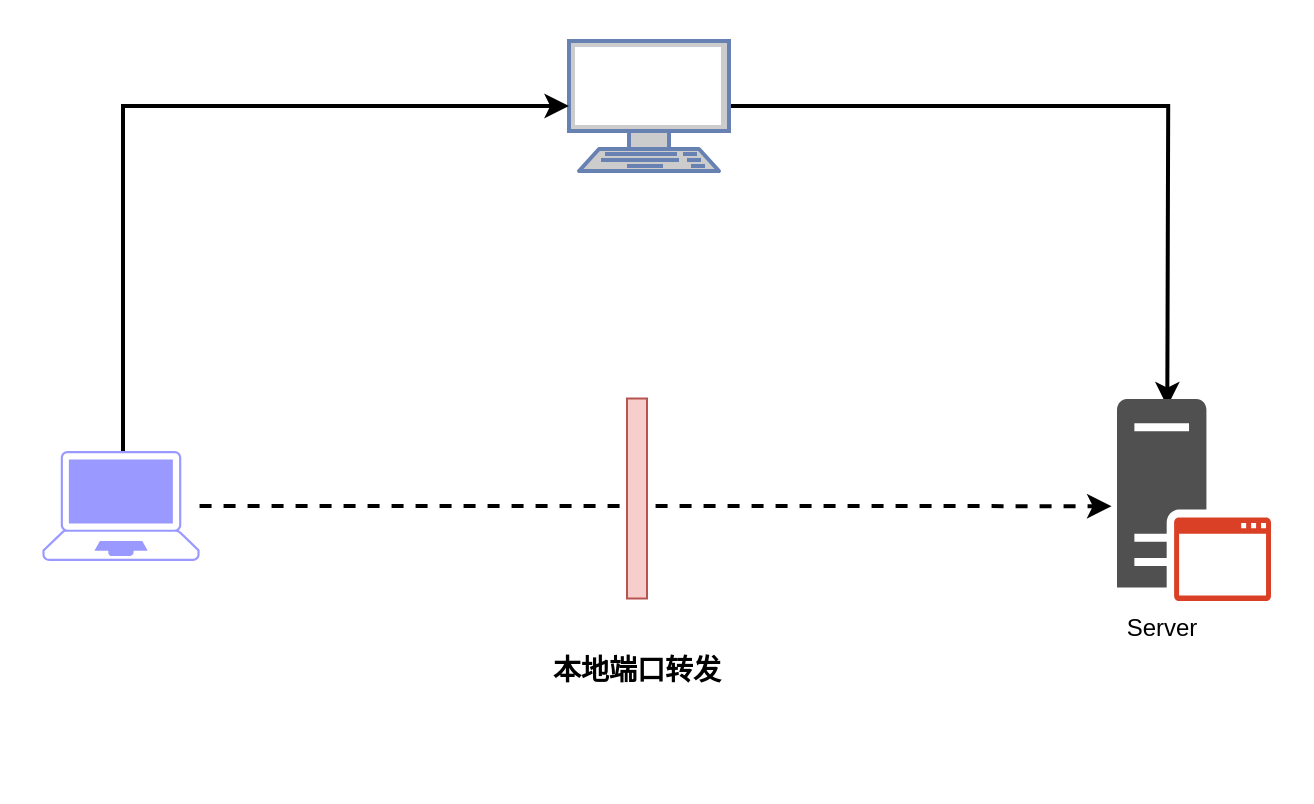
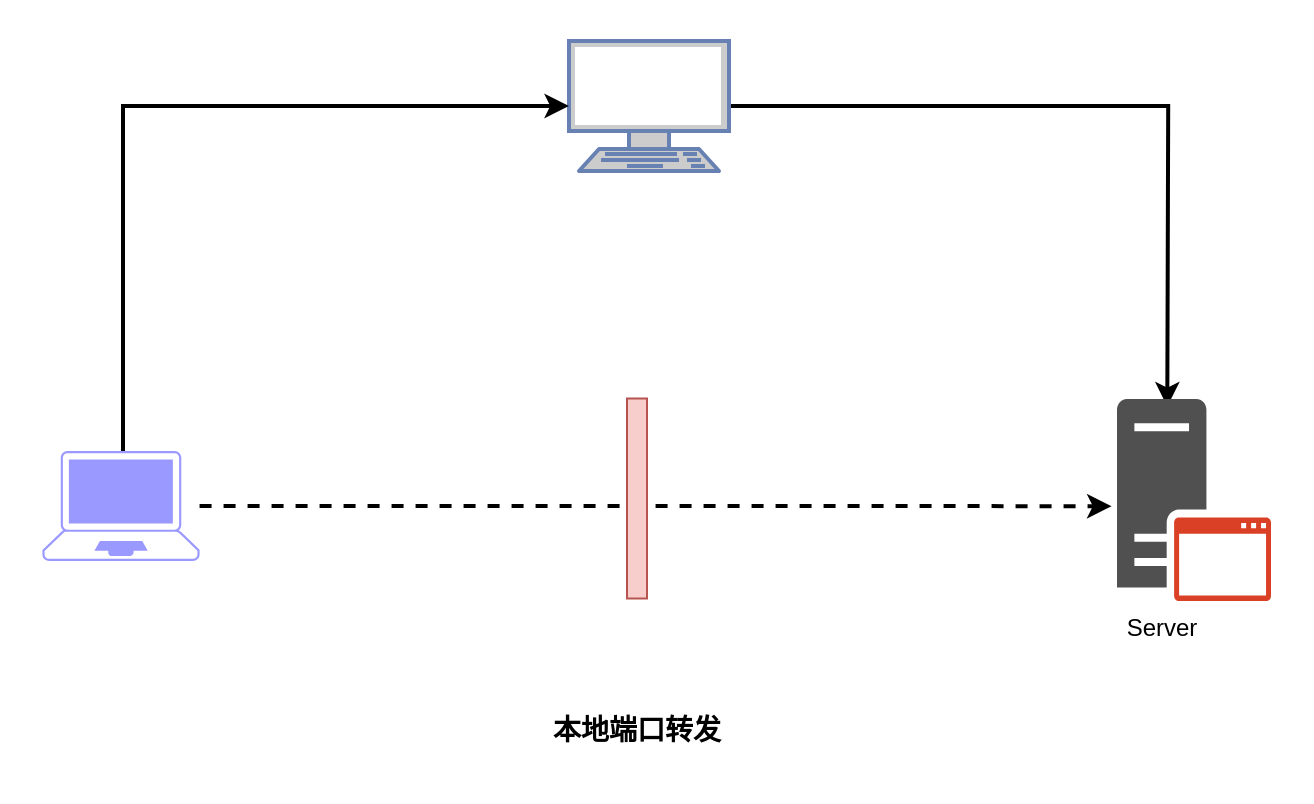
node "本地端口转发": moved (637, 671) -> (637, 731)
